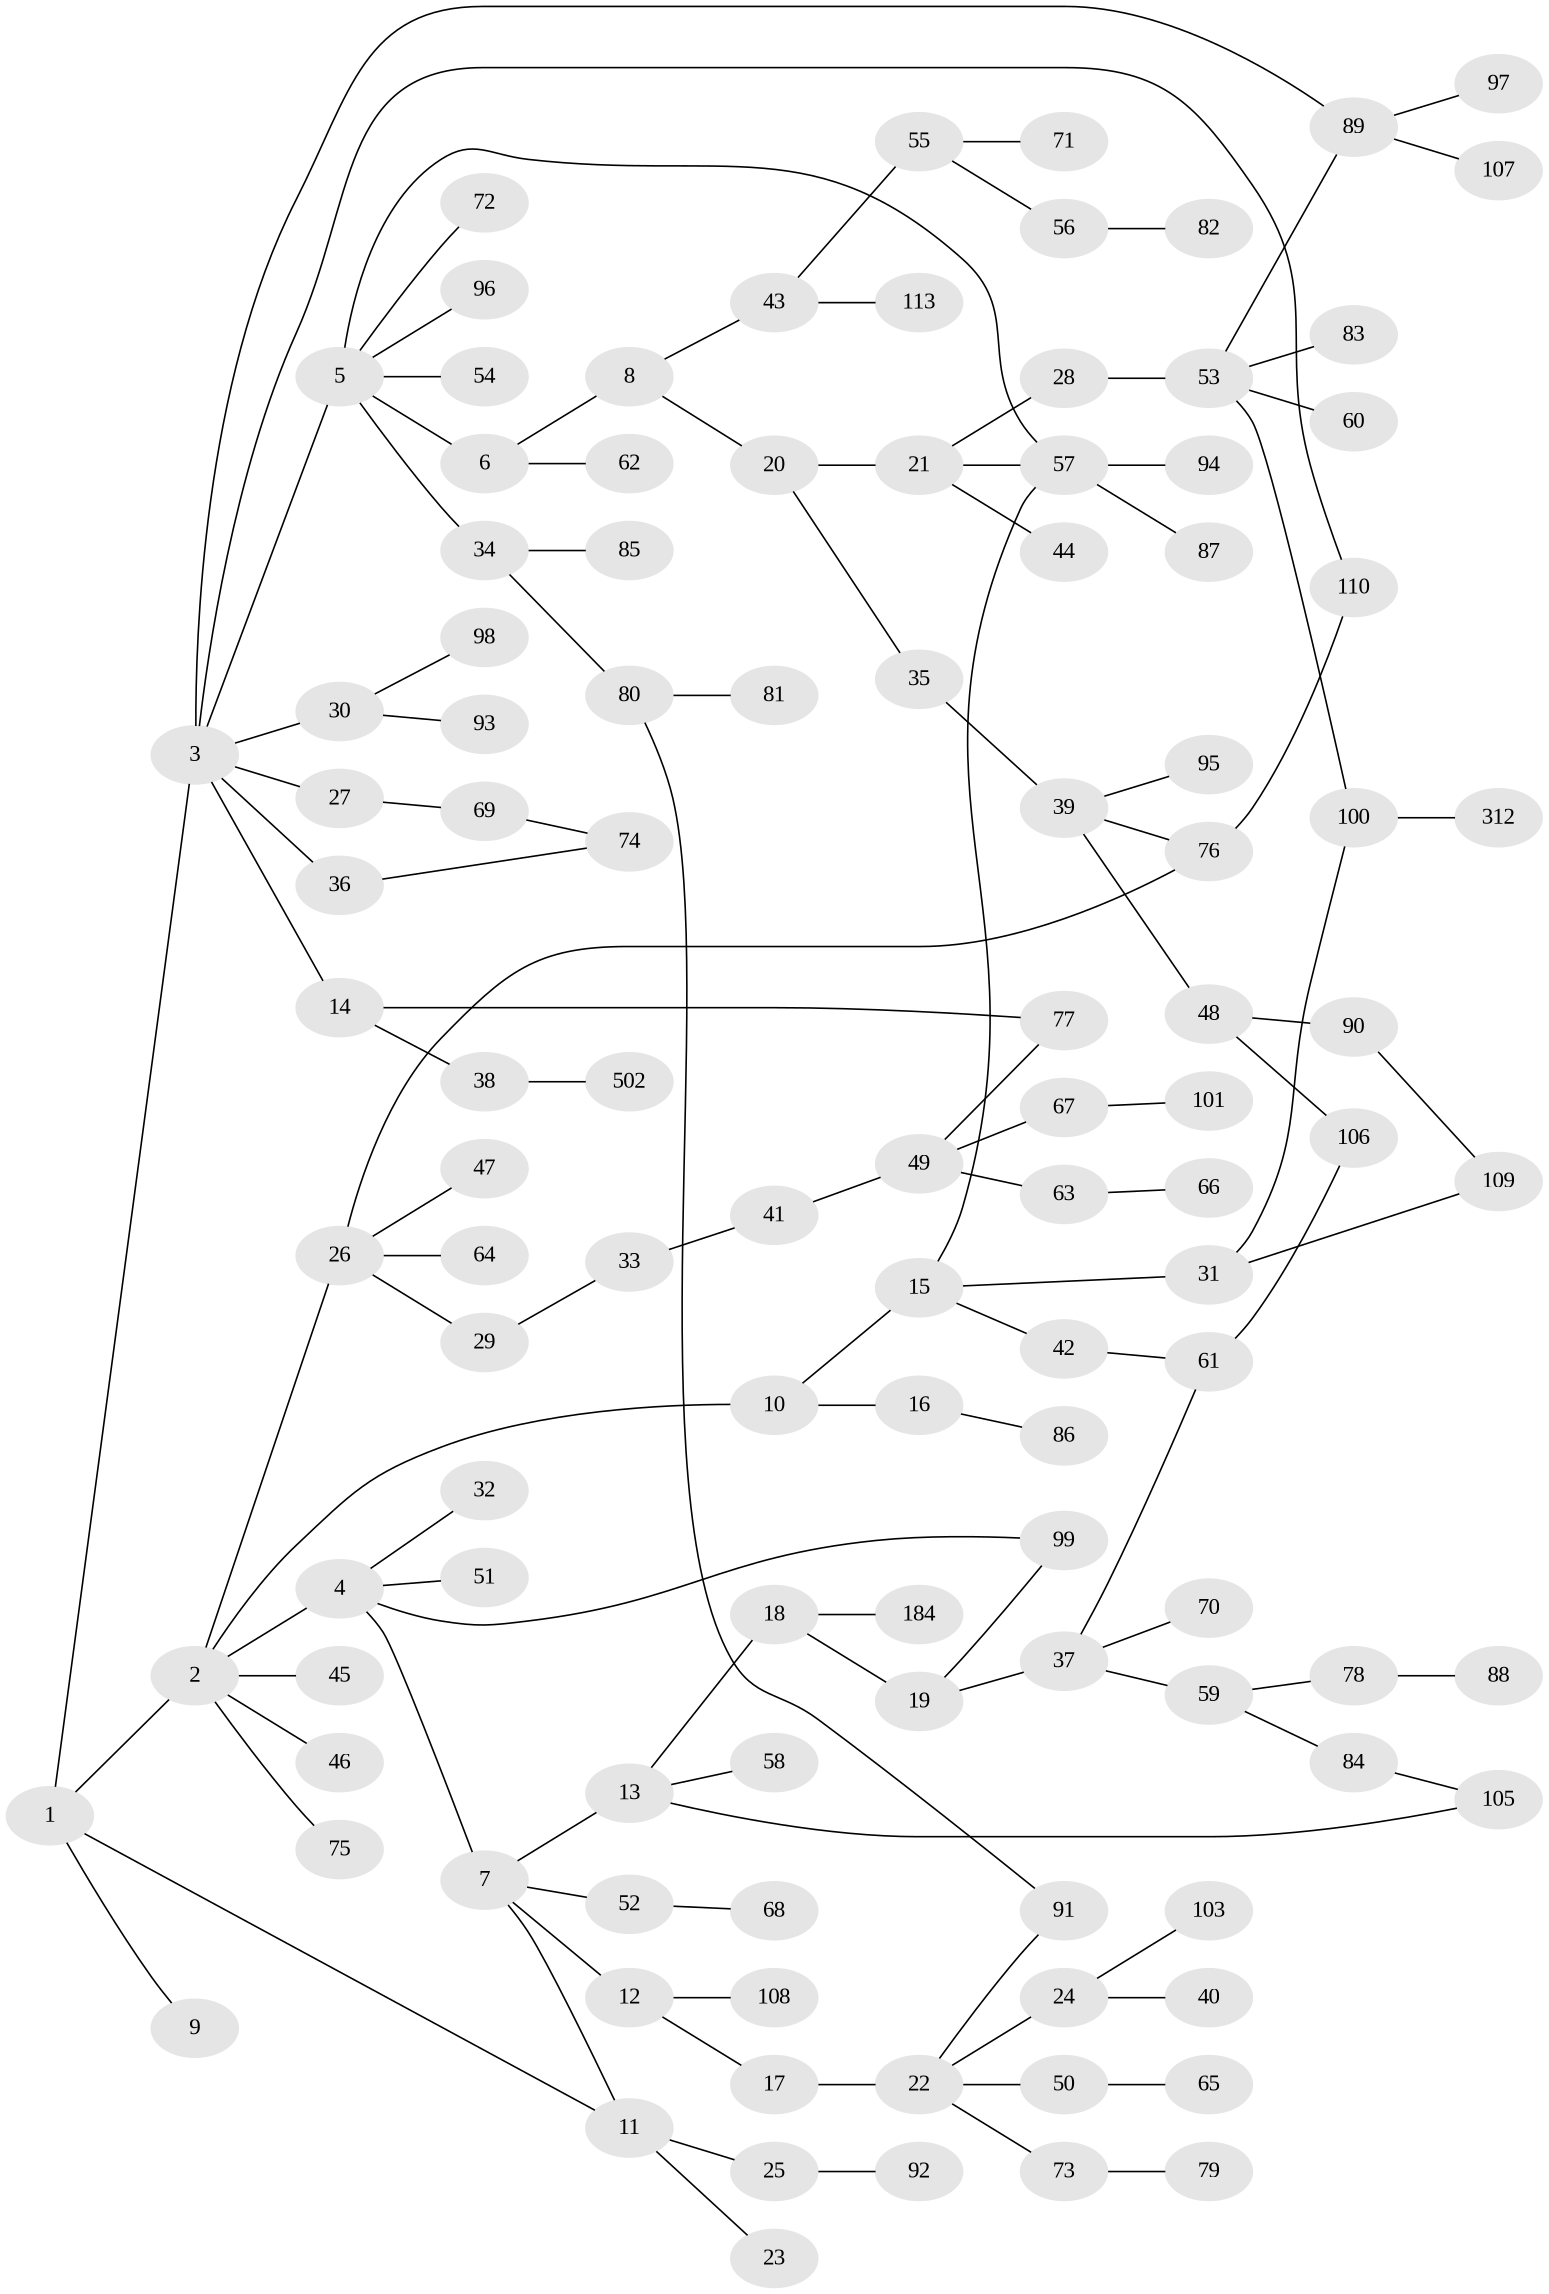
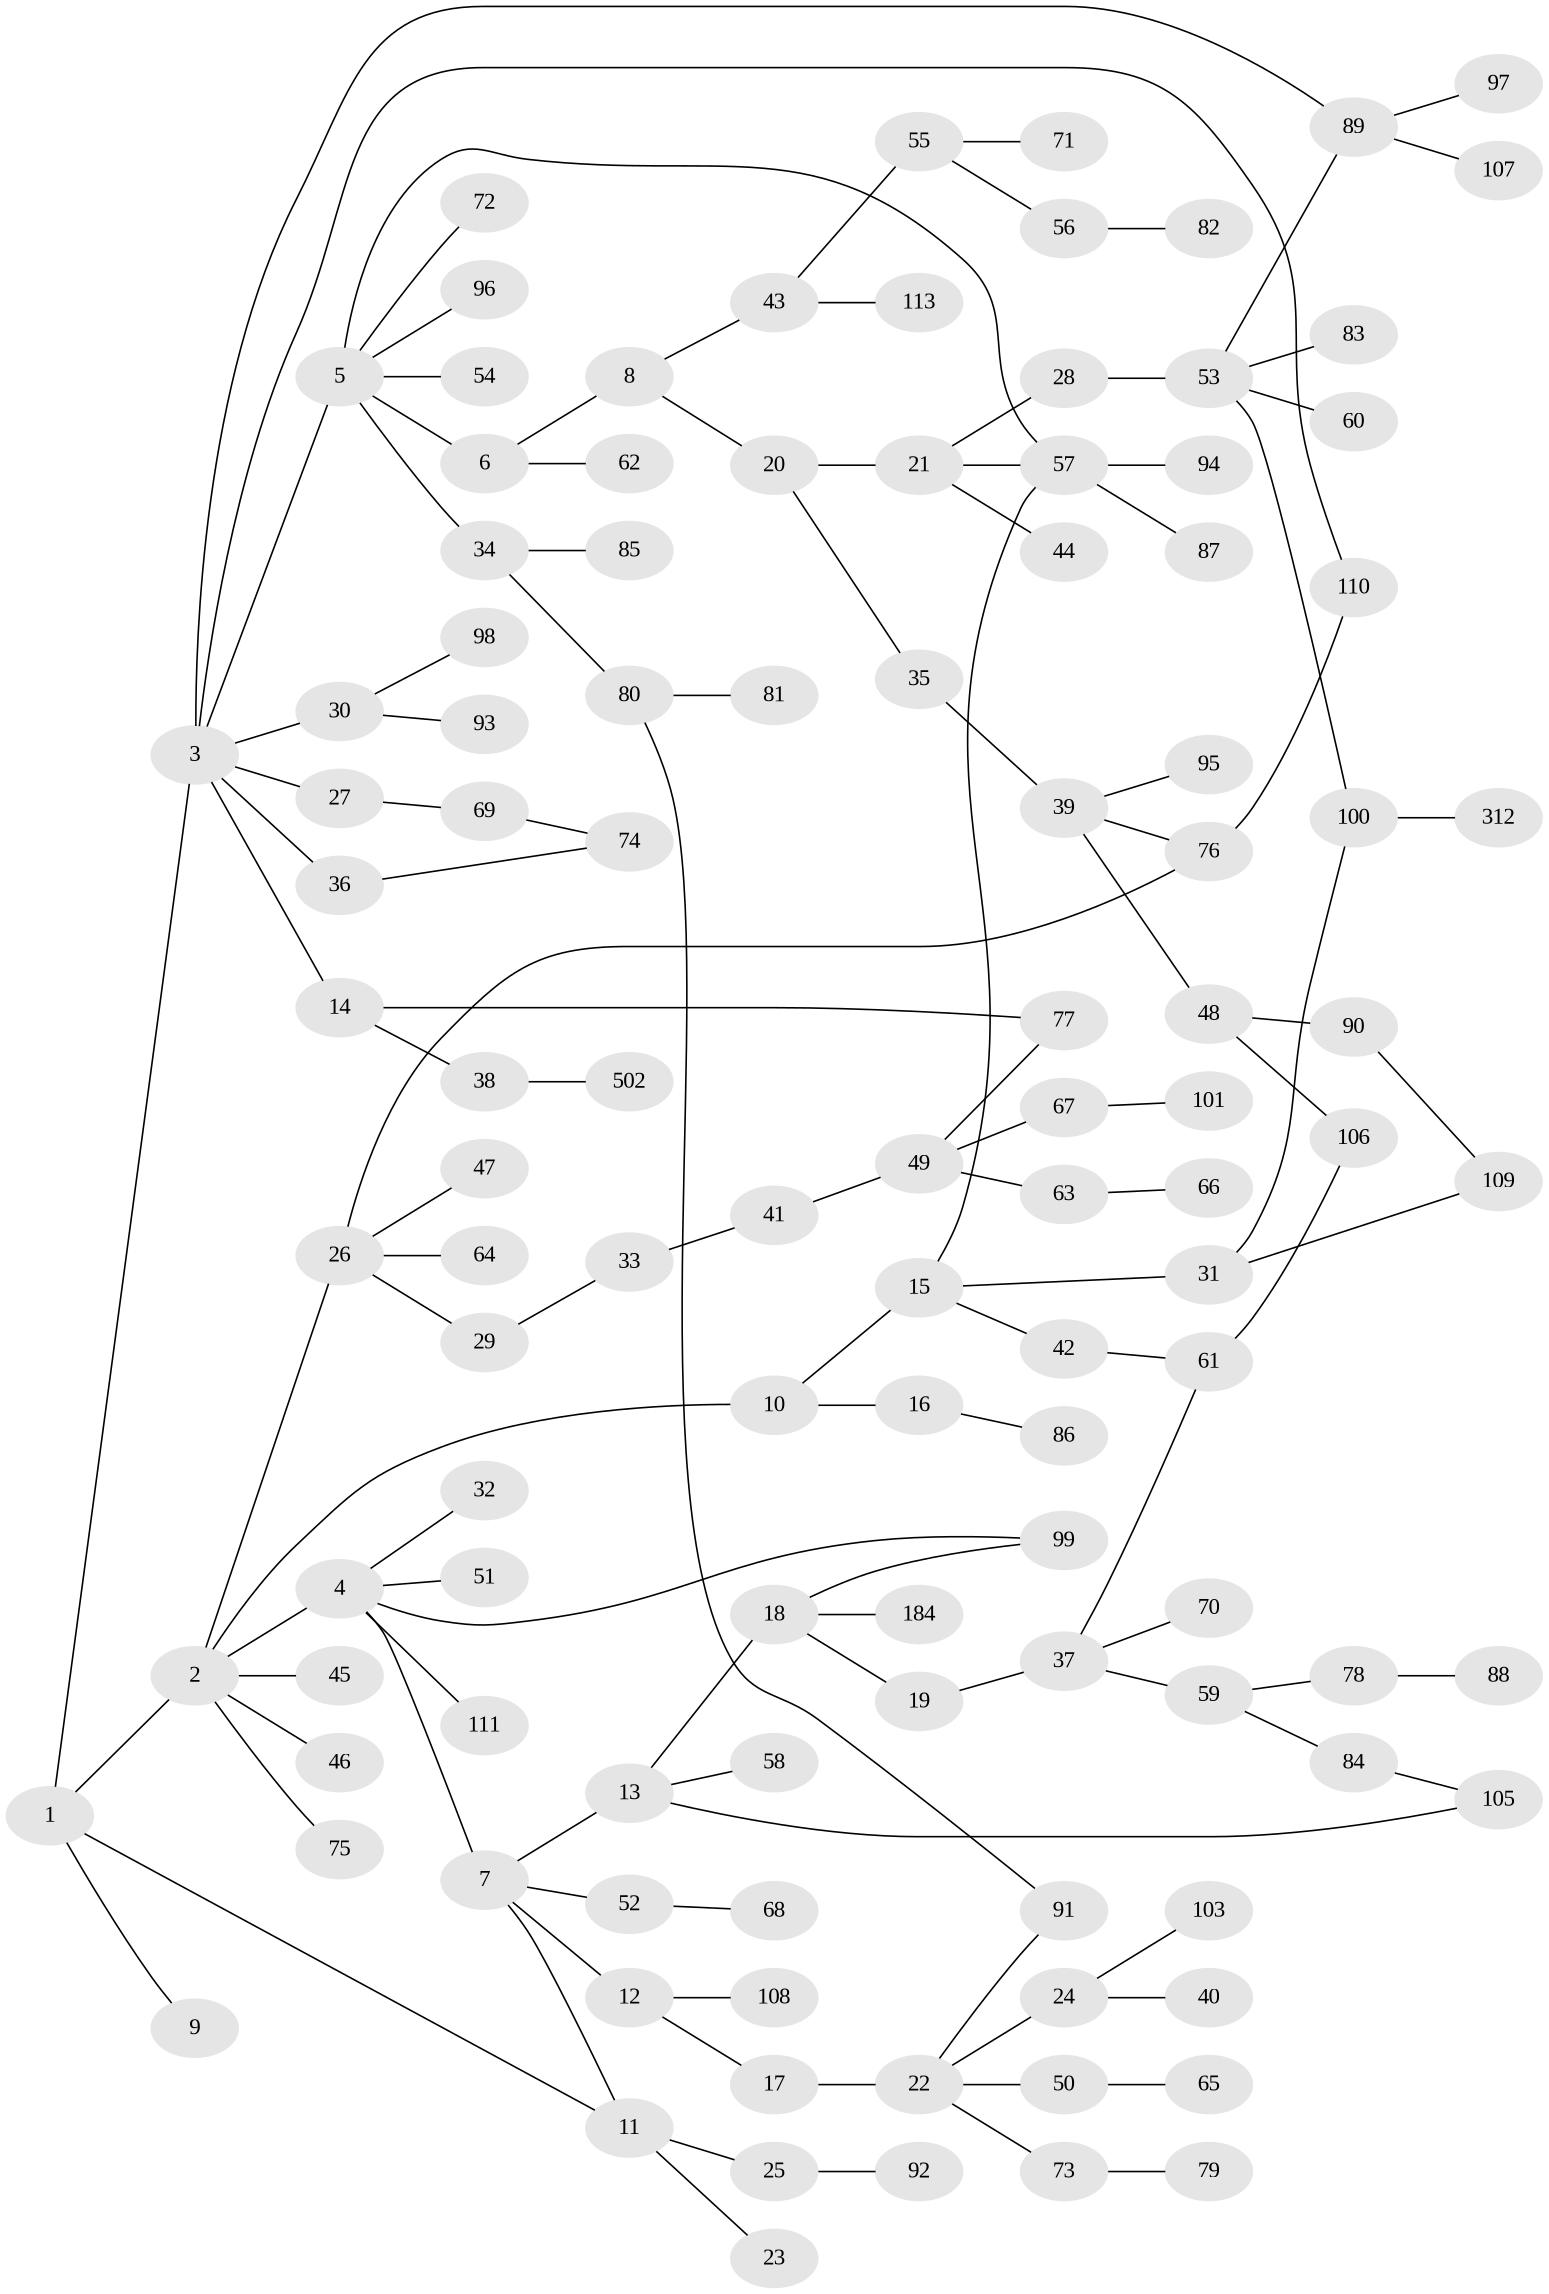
edge "99" -- "19": now "99" -- "18"
node "111": added
